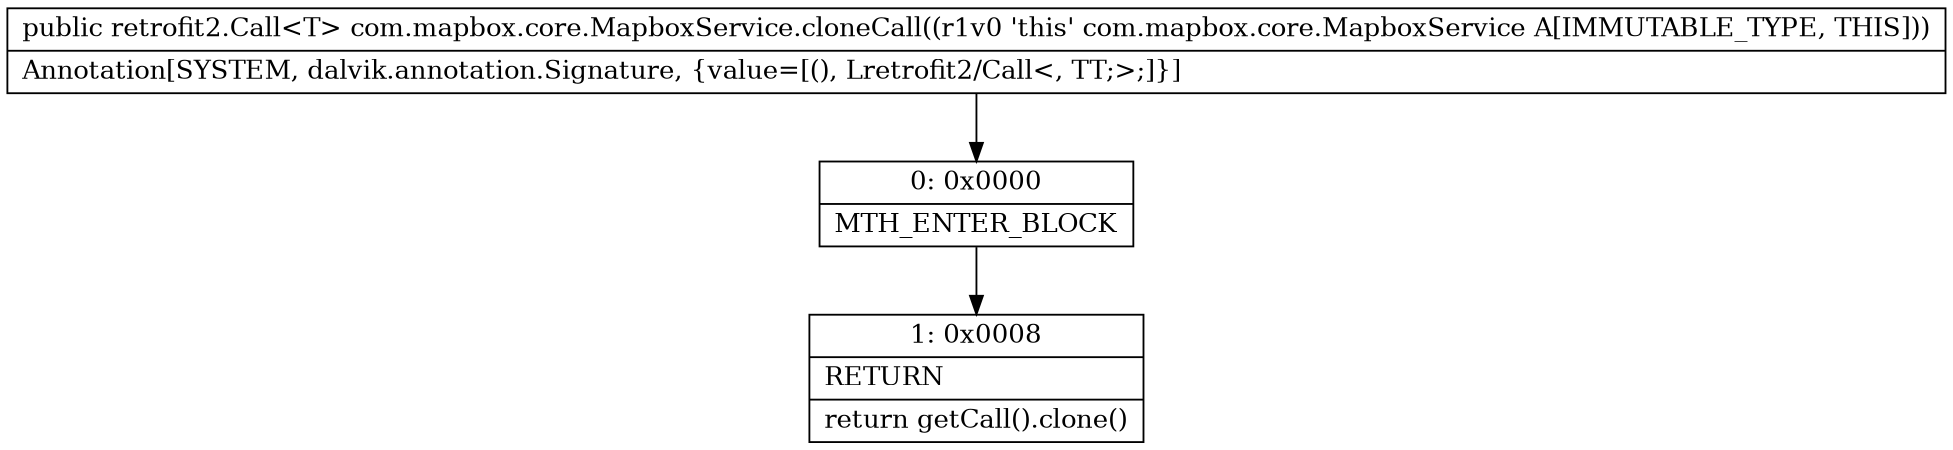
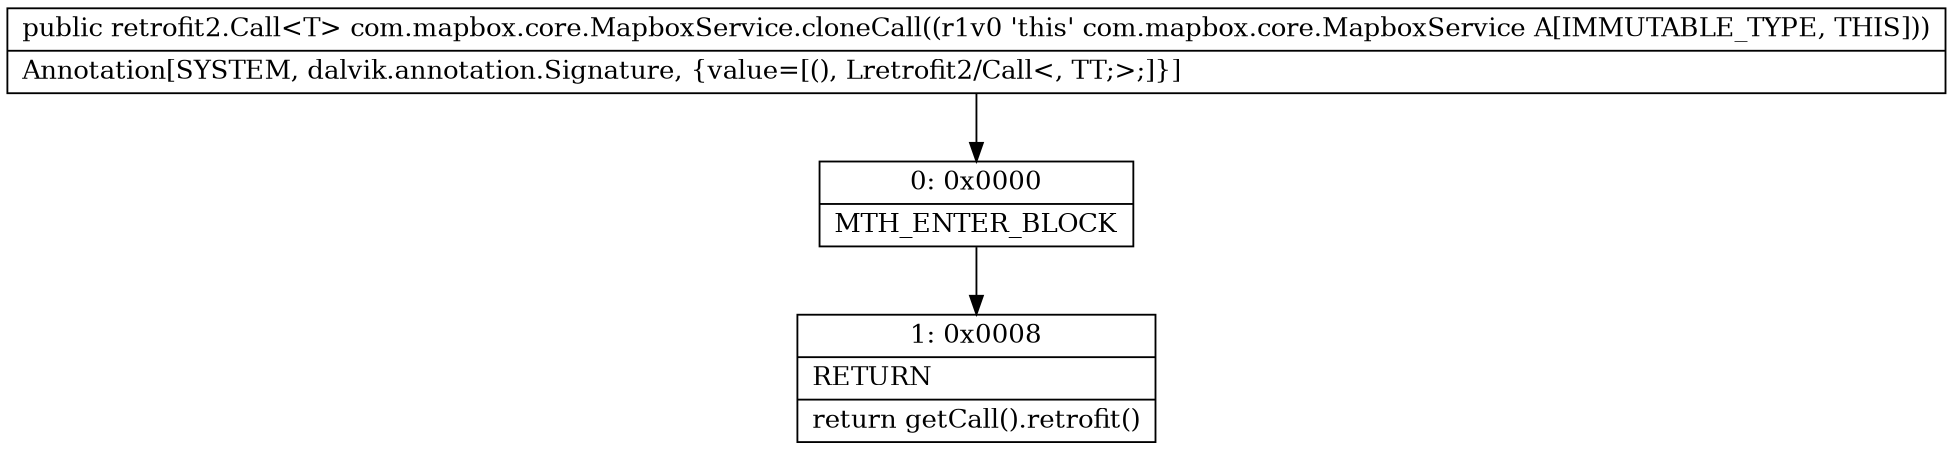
node "1: 0x0008": text "return getCall().clone()" -> "return getCall().retrofit()"
